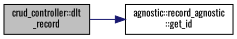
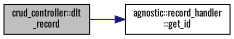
node "agnostic::record_agnostic ::get_id": label "agnostic::record_agnostic ::get_id" -> "agnostic::record_handler ::get_id"
